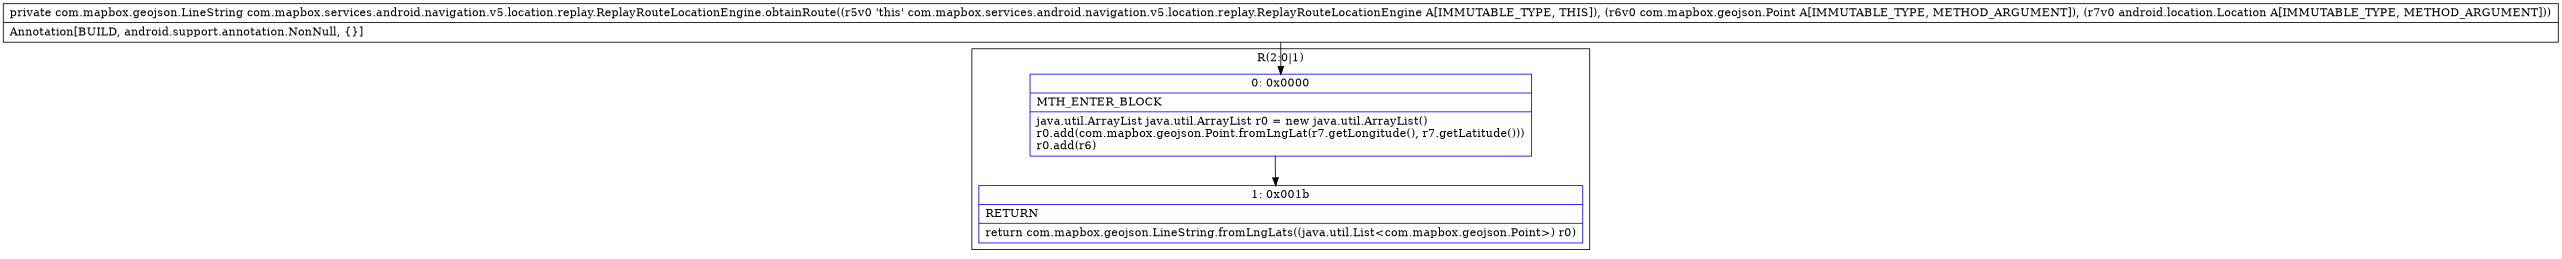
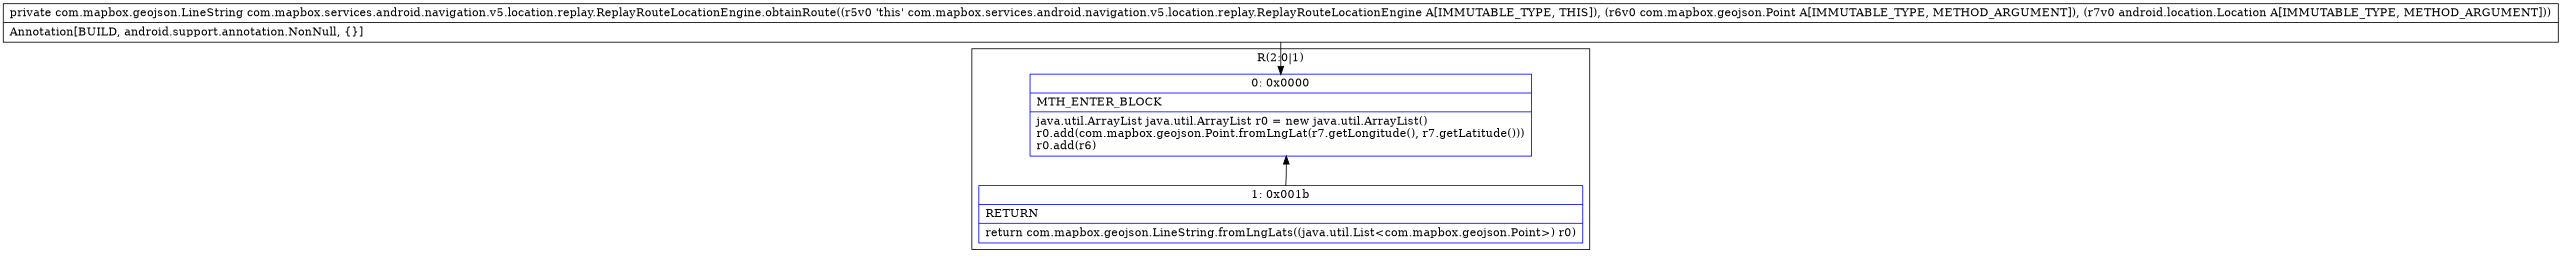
edge "0: 0x0000" -> "1: 0x001b": reversed
